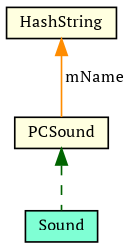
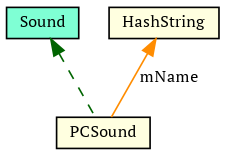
edge "Sound" -> "PCSound": reversed
